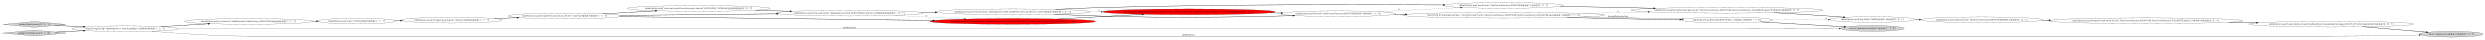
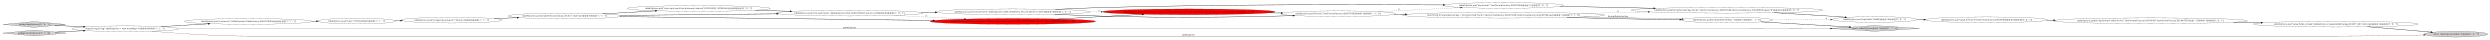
node "return tableOptions@@@13@@@['1', '1', '0']": shape ellipse -> diamond
